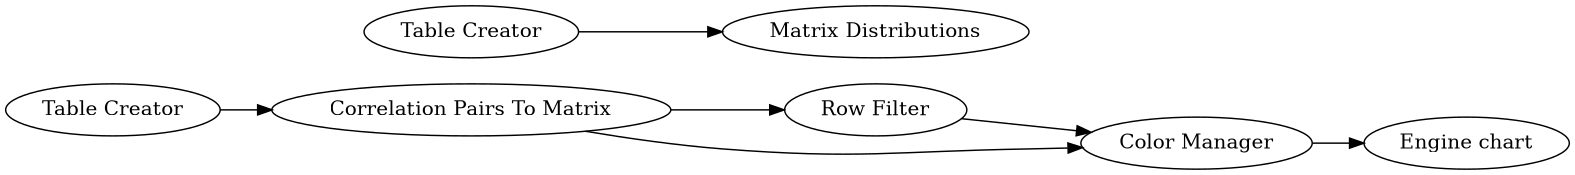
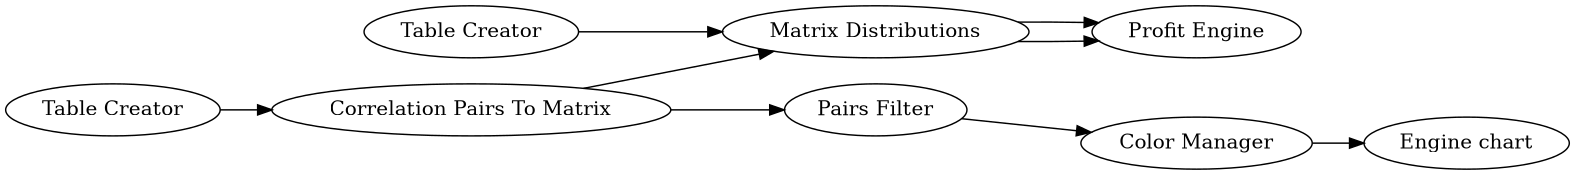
node "Profit Engine": added
node "Row Filter": label "Row Filter" -> "Pairs Filter"
edge "Correlation Pairs To Matrix" -> "Color Manager": now "Correlation Pairs To Matrix" -> "Matrix Distributions"
